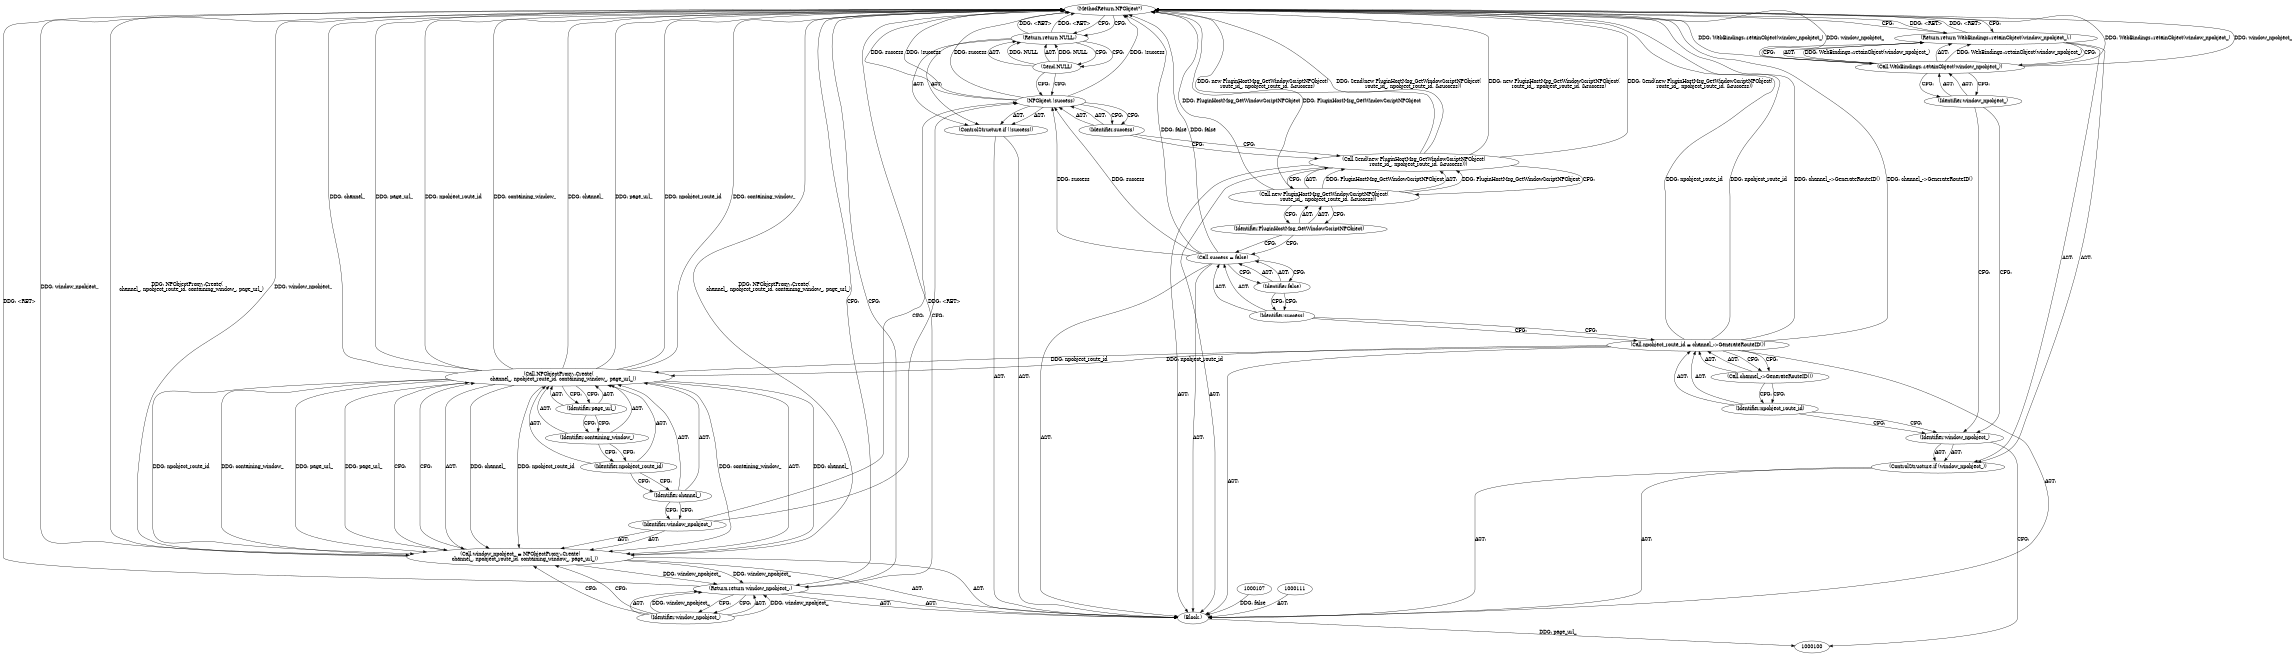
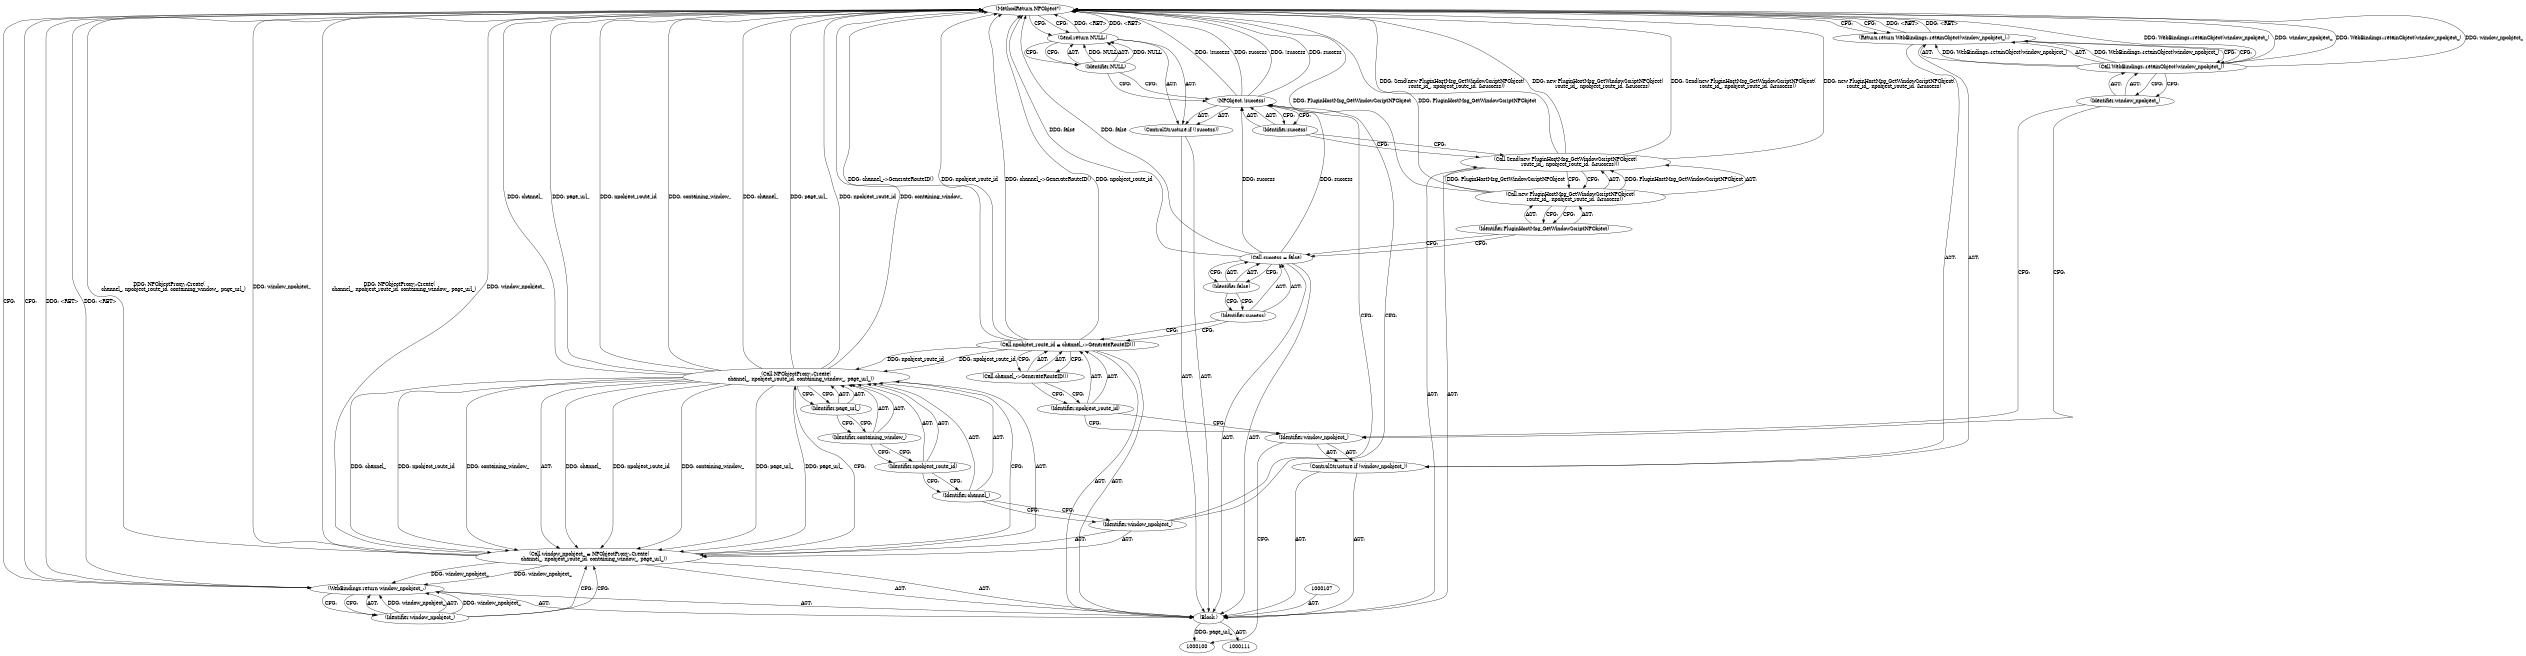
node "(Return,return NULL;)": label "(Return,return NULL;)" -> "(Send,return NULL;)"
node "(Send,NULL)": label "(Send,NULL)" -> "(Identifier,NULL)"
node "(Return,return window_npobject_;)": label "(Return,return window_npobject_;)" -> "(WebBindings,return window_npobject_;)"
edge "1000107" -> "(Block,)": label "DDG: false" -> "AST: "
edge "1000111" -> "(Block,)": reversed
